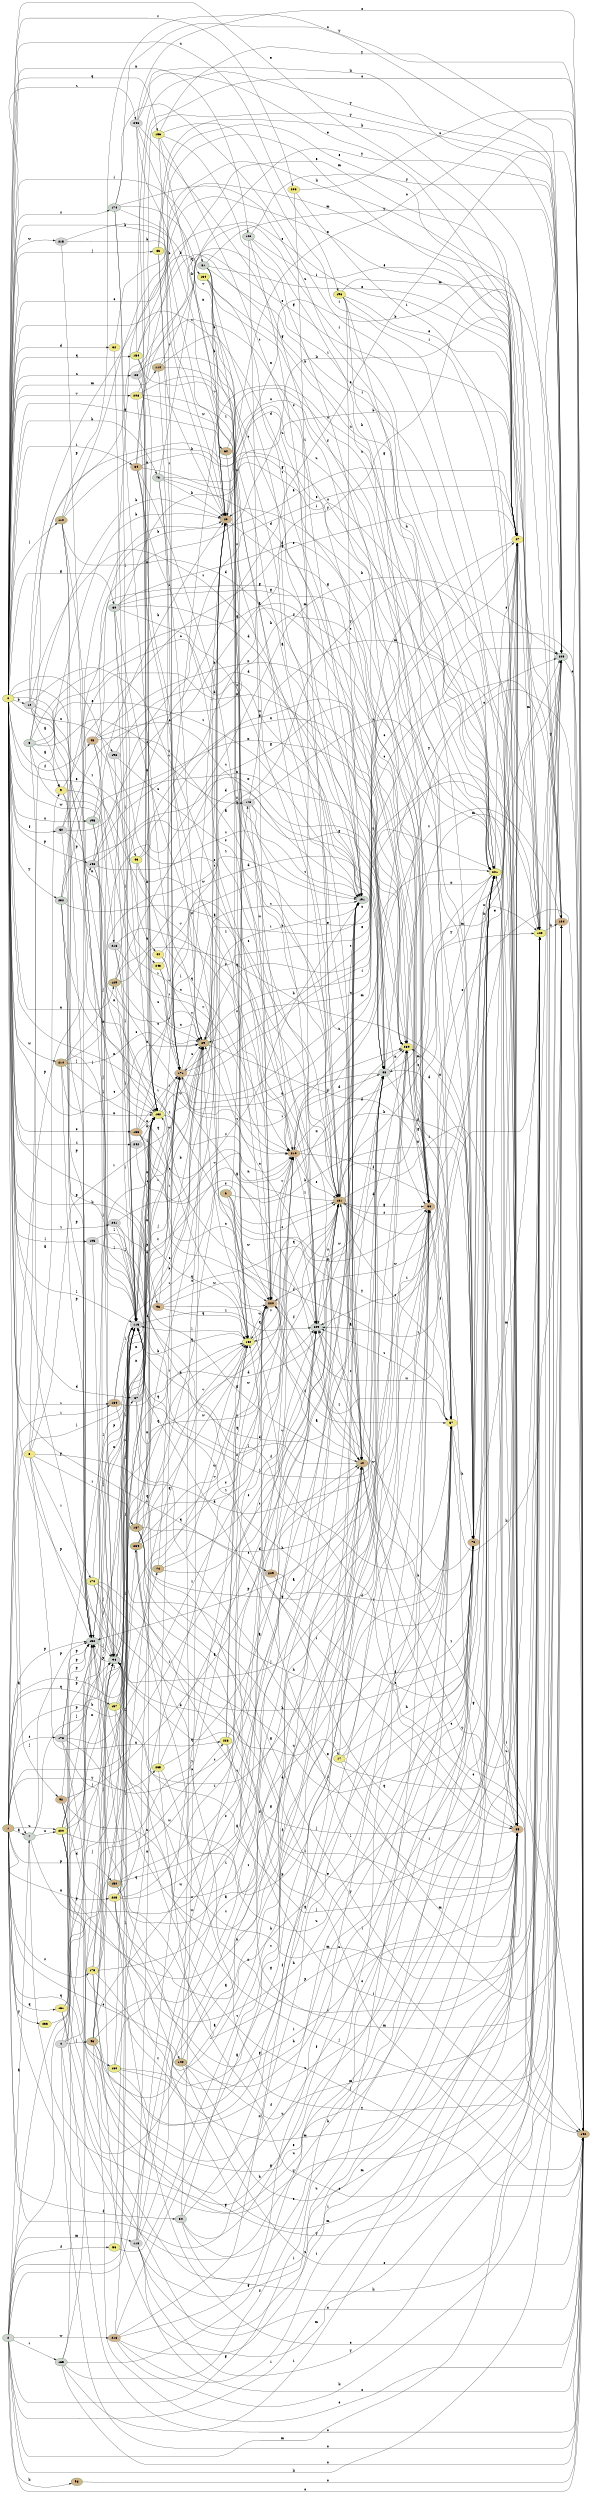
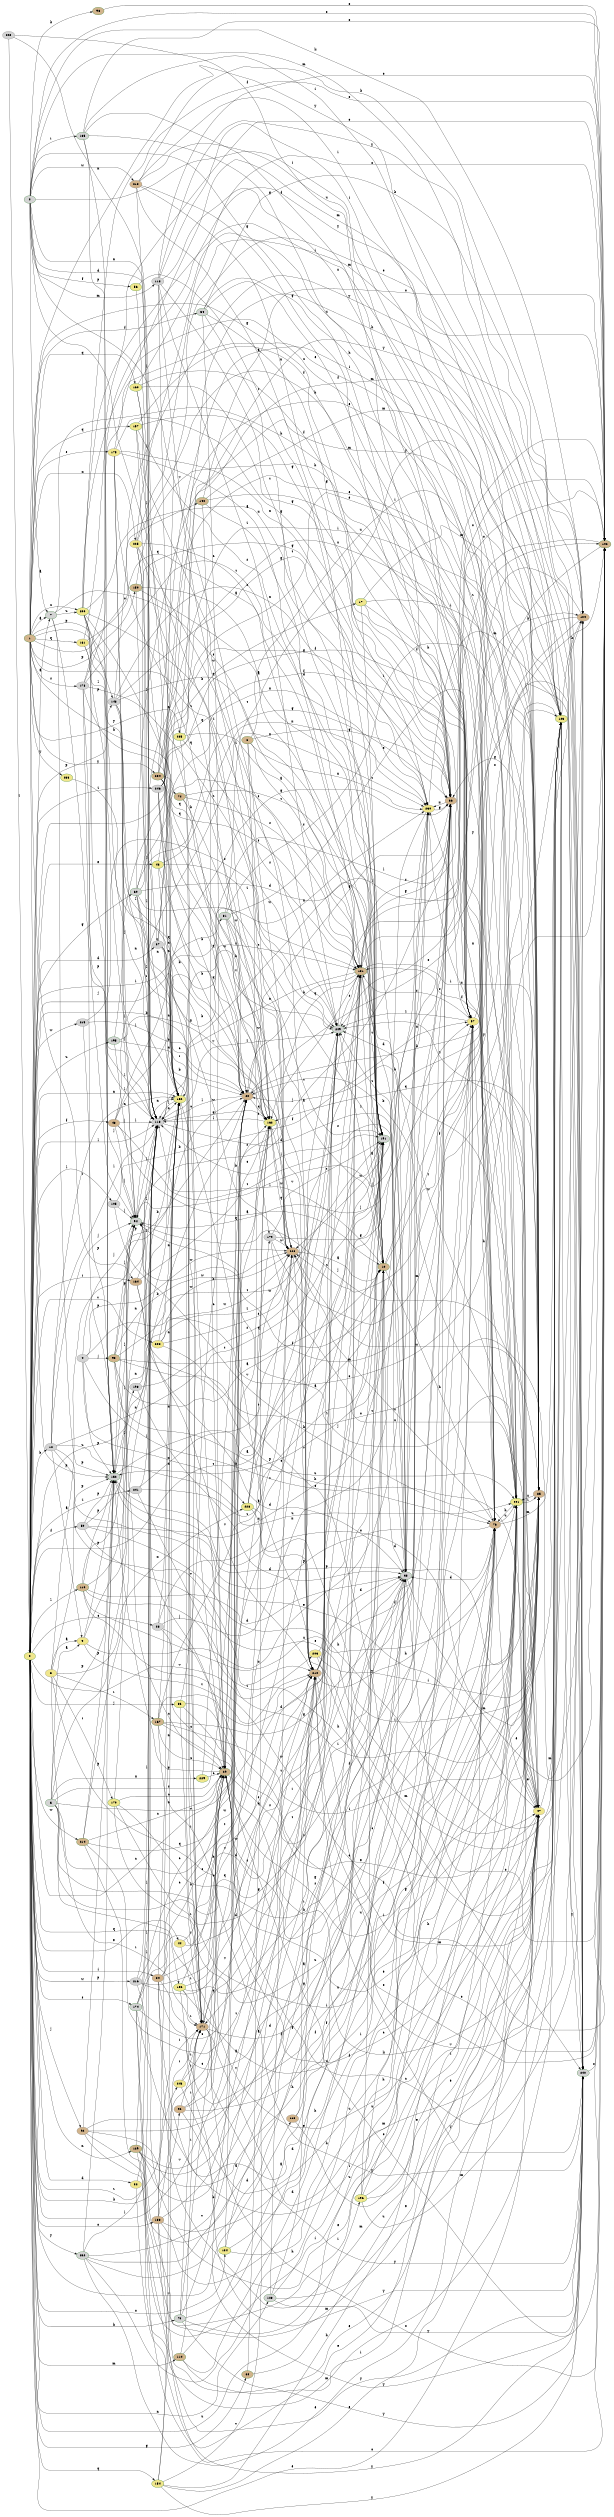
edge "215" -> "181": label "n" -> "s"
edge "0" -> "242": reversed
edge "152" -> "10": added, label "a"
node "229": added
